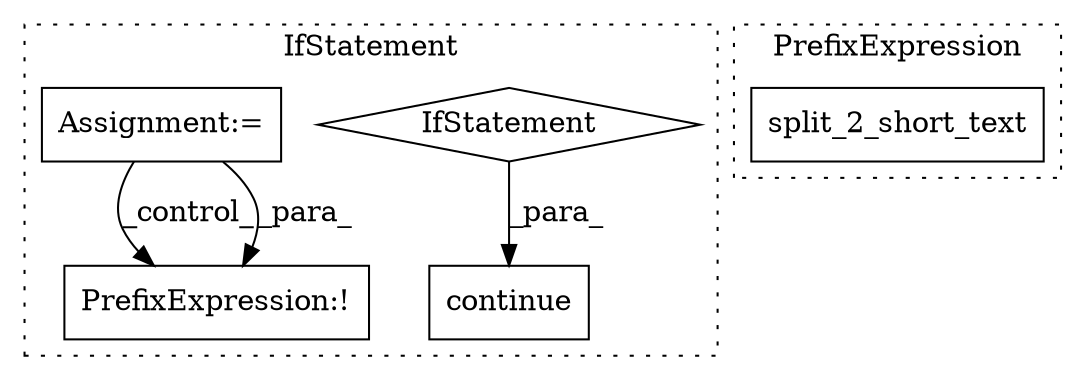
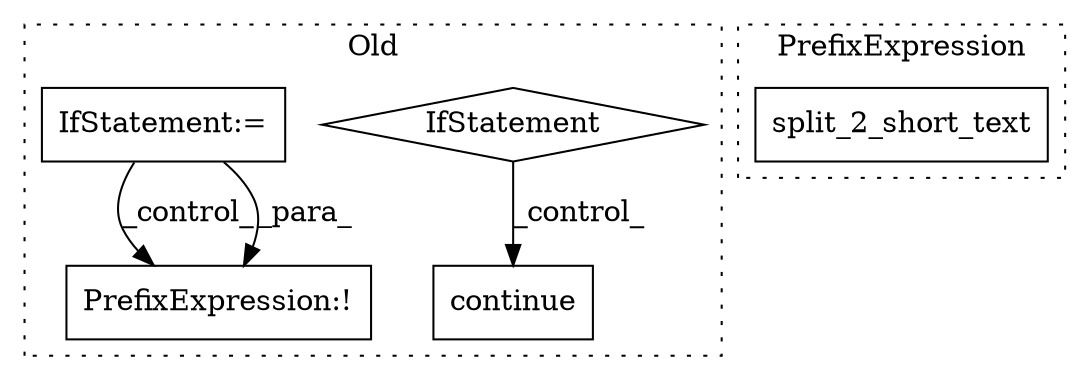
cluster "IfStatement": label "IfStatement" -> "Old"
node "Assignment:=": label "Assignment:=" -> "IfStatement:="
edge "IfStatement" -> "continue": label "_para_" -> "_control_"
